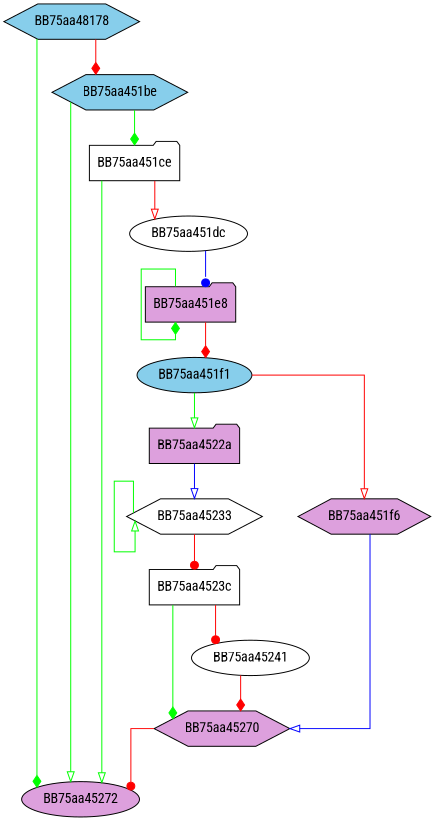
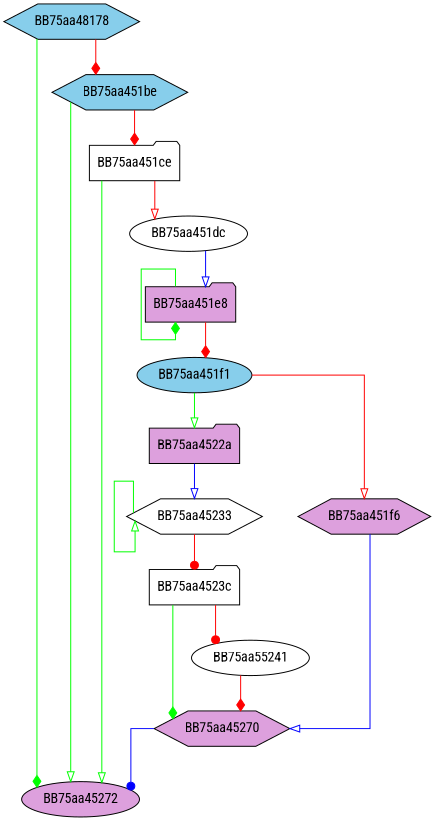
edge "BB75aa451be" -> "BB75aa451ce": color green -> red
edge "BB75aa451dc" -> "BB75aa451e8": arrowhead dot -> onormal
node "BB75aa45241": label "BB75aa45241" -> "BB75aa55241"
edge "BB75aa45270" -> "BB75aa45272": color red -> blue
